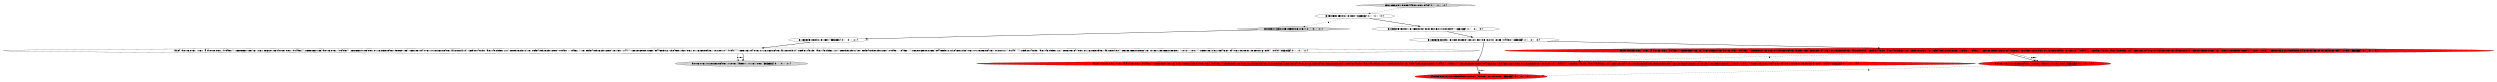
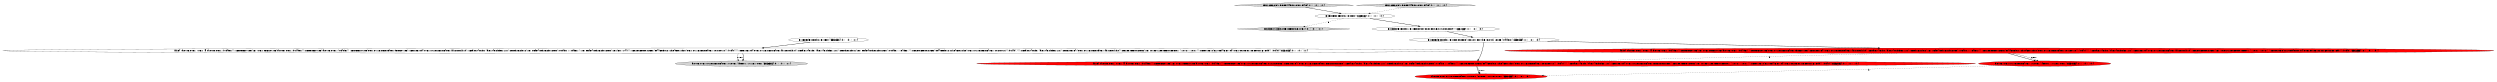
node "testNotEnoughMergeBuffersOnQueryable['1', '0', '0']": added
edge "testResourceLimitExceededOnBroker['0', '0', '1']" -> "expectedException.expect()@@@3@@@['0', '0', '1']": removed
